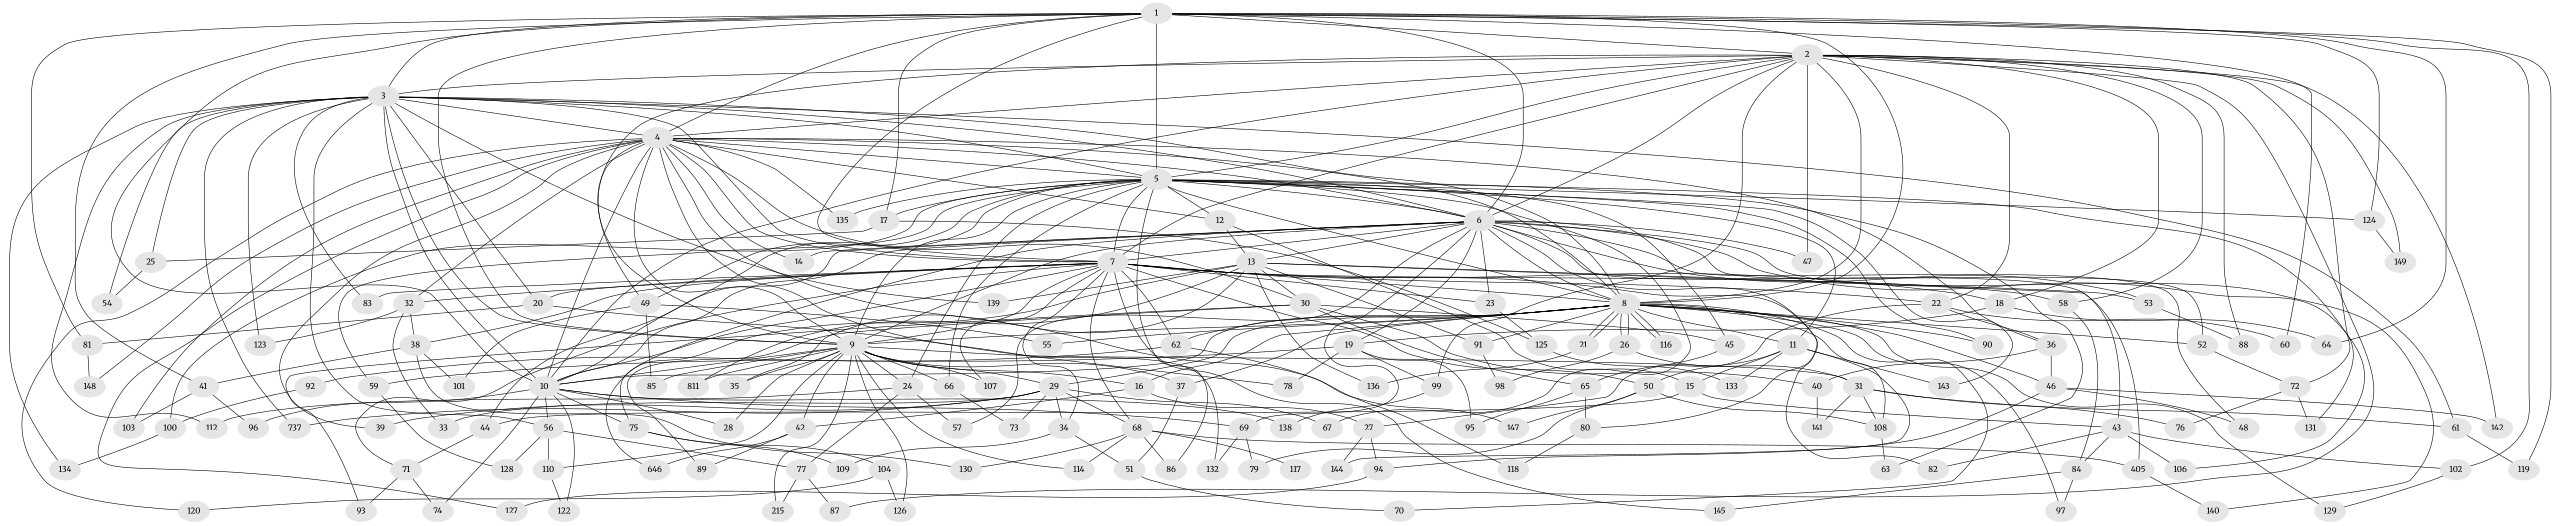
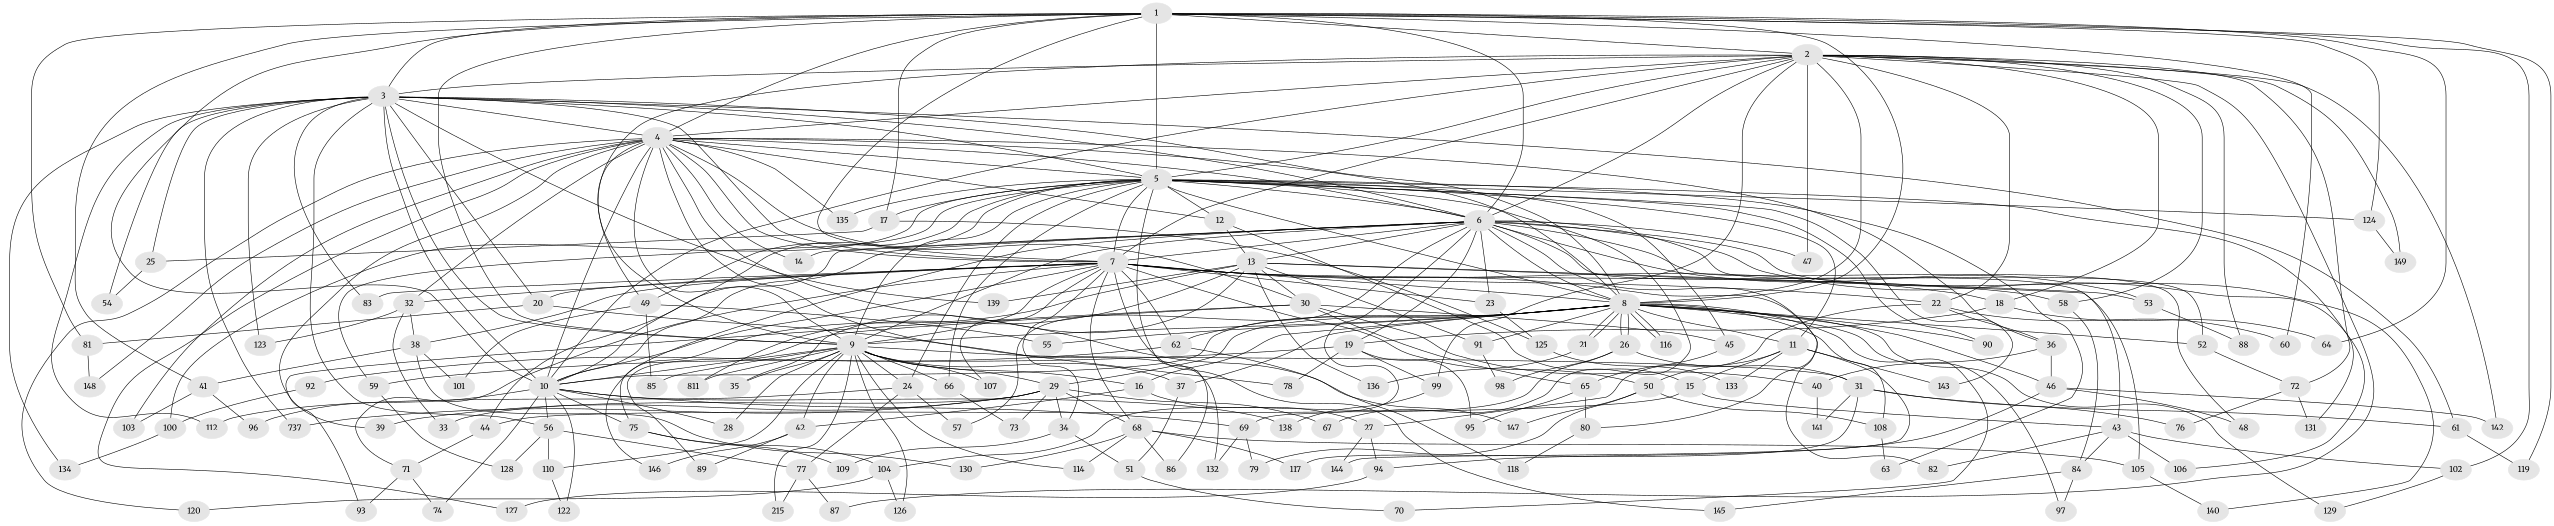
edge "31" -- "108": now "31" -- "117"
edge "26" -- "104": added
node "646": label "646" -> "146"
node "405": label "405" -> "105"
